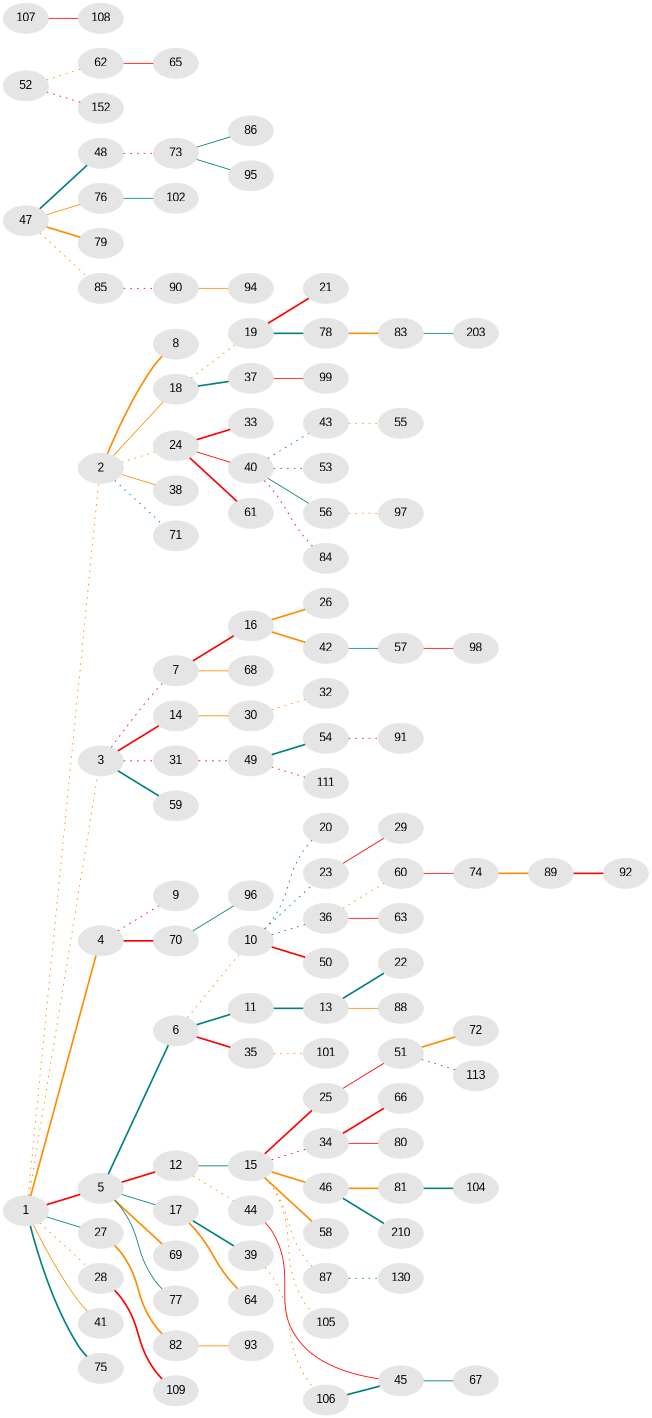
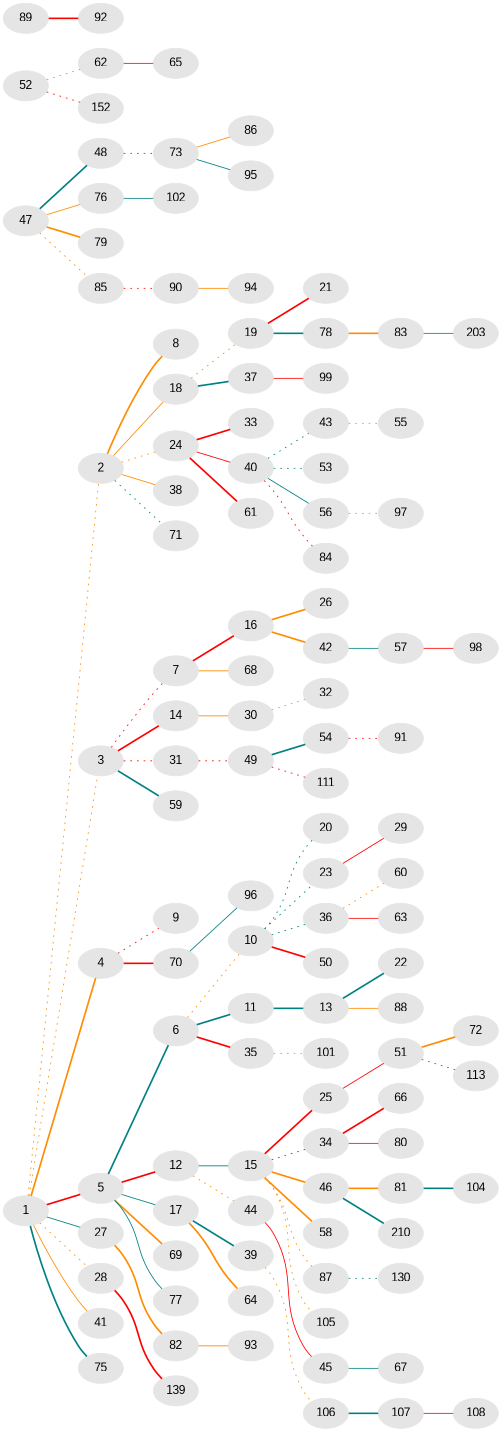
edge "86" -- "73": color teal -> darkorange
node "74": removed
edge "45" -- "106": now "107" -- "106"
node "109": label "109" -> "139"
